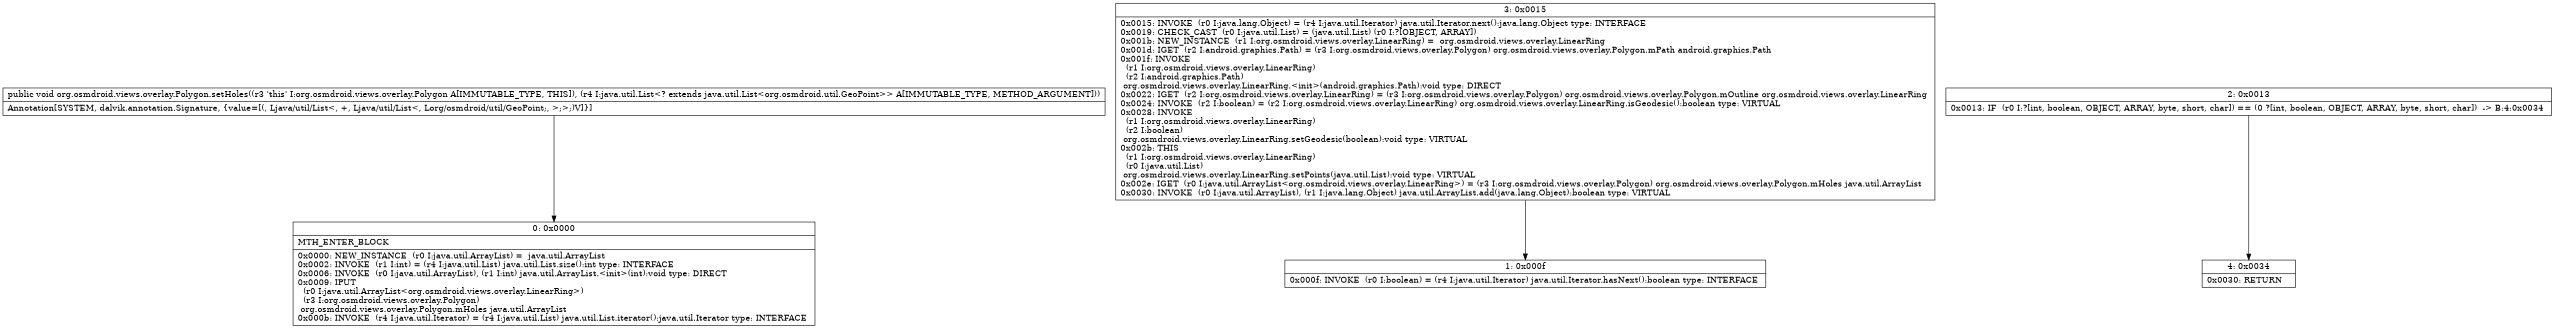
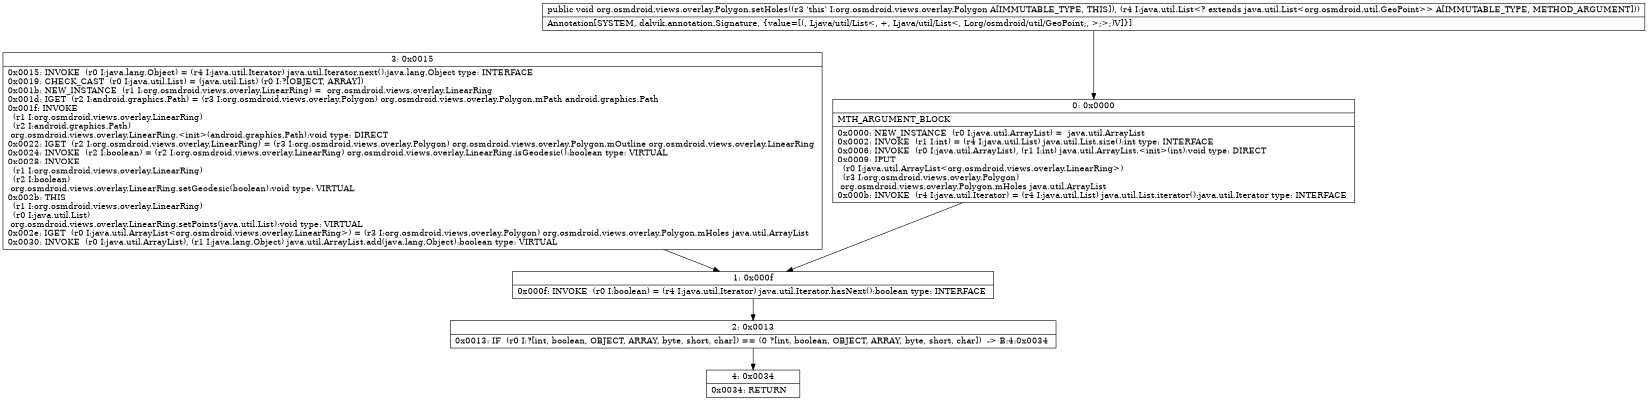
edge "0: 0x0000" -> "1: 0x000f": added
node "0: 0x0000": text "MTH_ENTER_BLOCK" -> "MTH_ARGUMENT_BLOCK"
node "4: 0x0034": text "0x0030: RETURN" -> "0x0034: RETURN"
edge "1: 0x000f" -> "2: 0x0013": added
